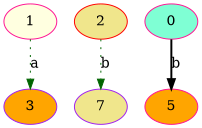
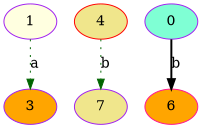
node "1": color deeppink -> purple
node "2": label "2" -> "4"
node "0": color deeppink -> purple
node "5": label "5" -> "6"
